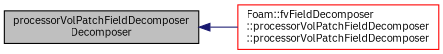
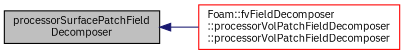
node "processorVolPatchFieldDecomposer Decomposer": label "processorVolPatchFieldDecomposer Decomposer" -> "processorSurfacePatchField Decomposer"
